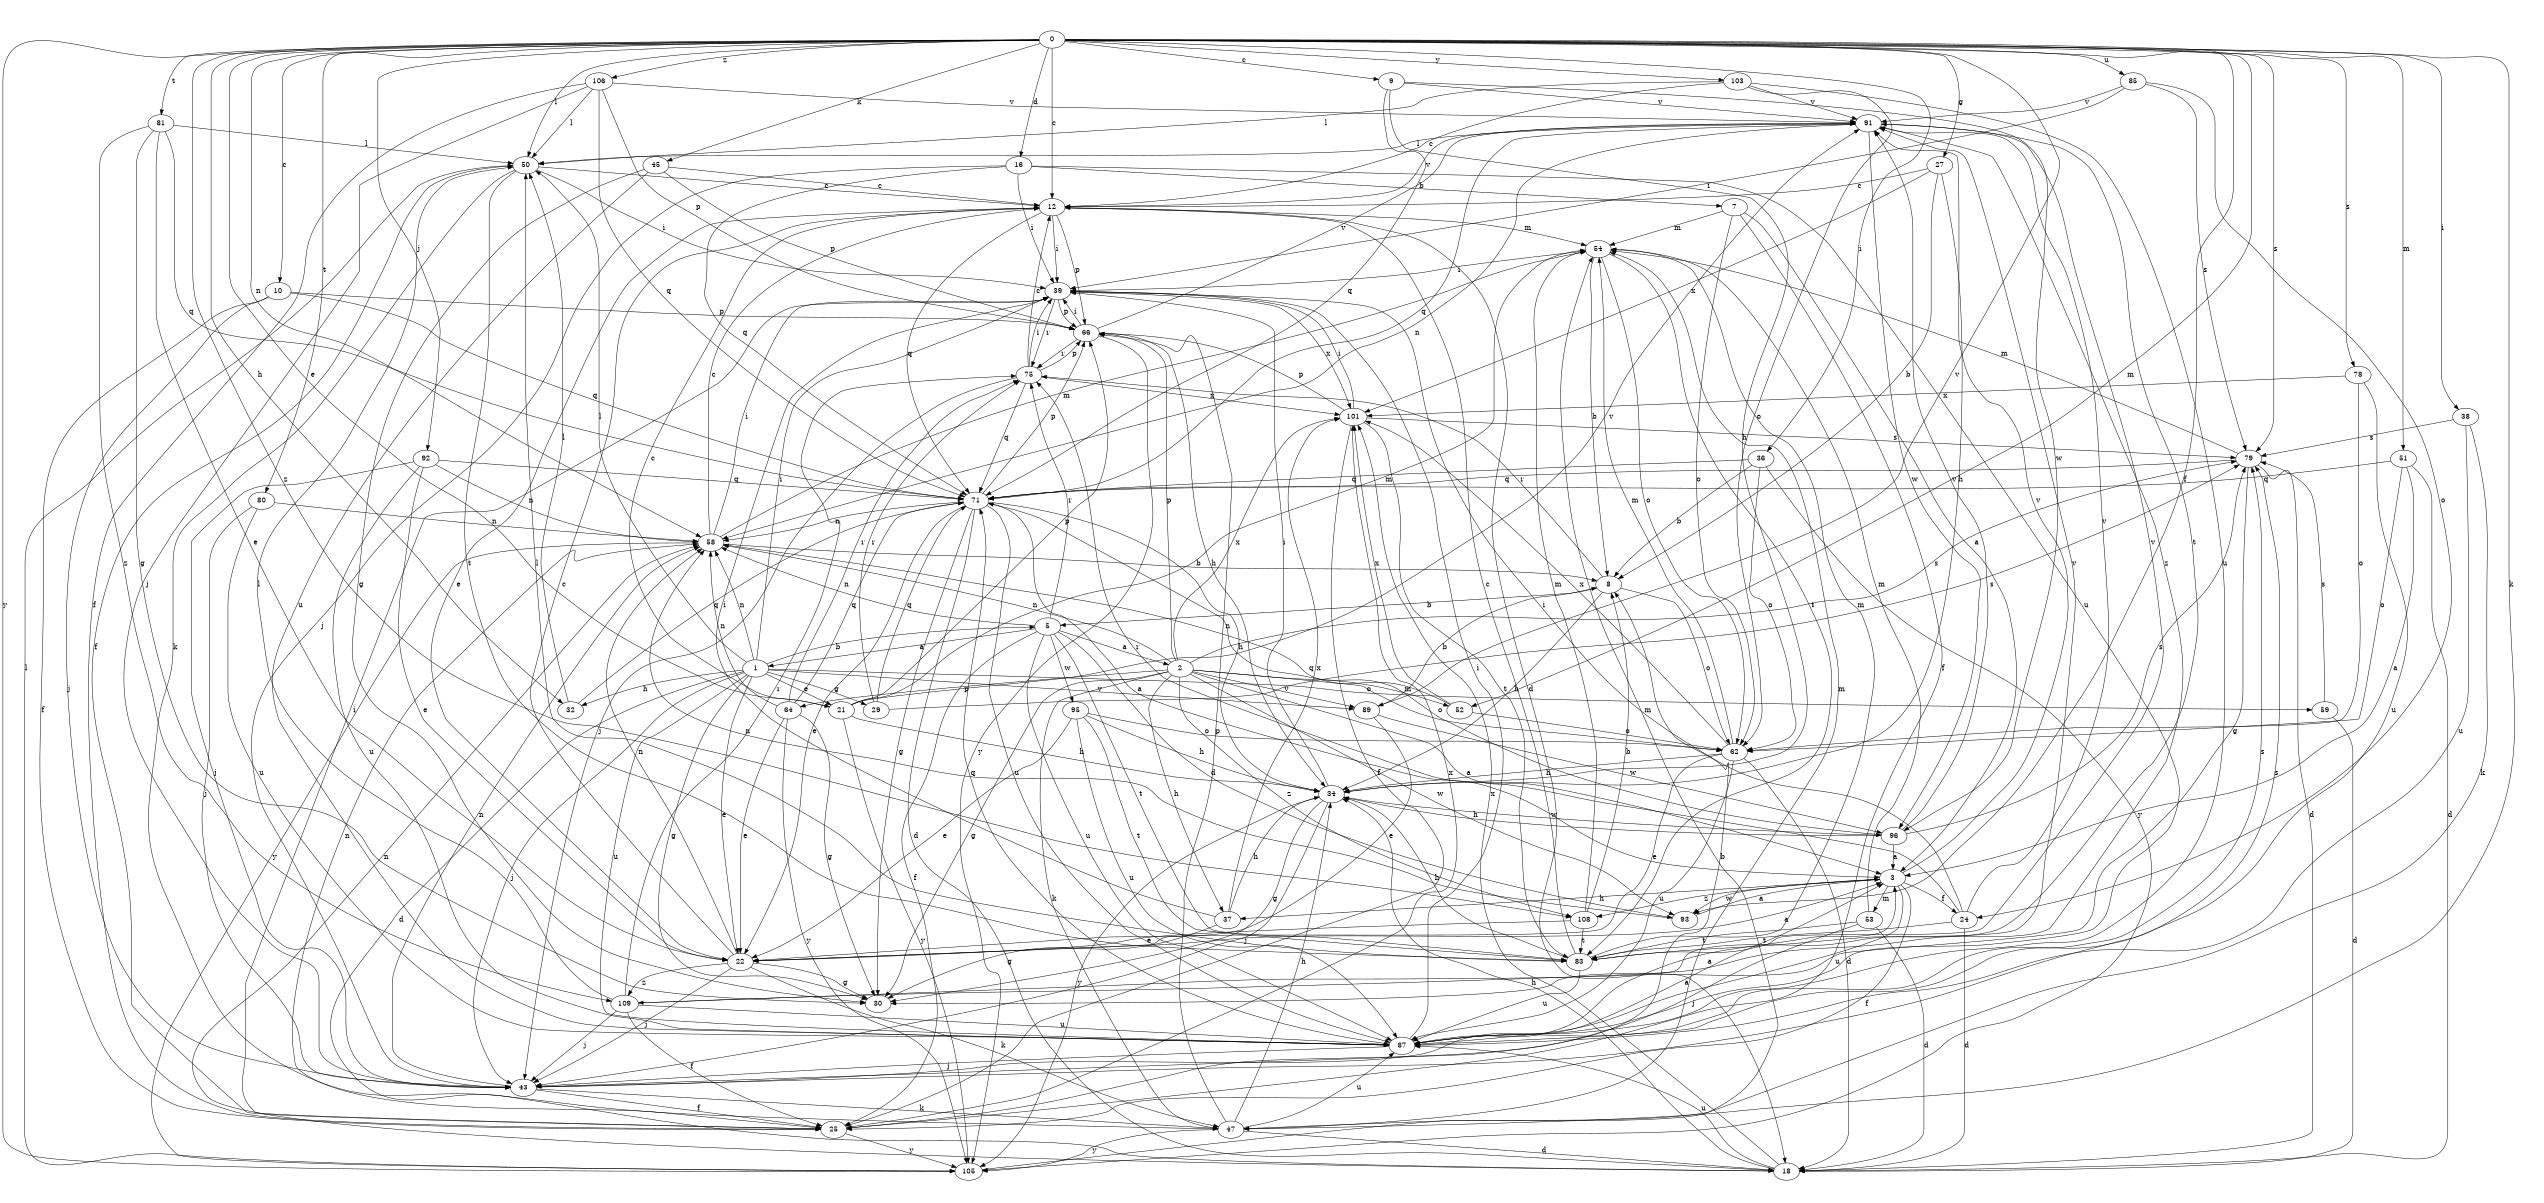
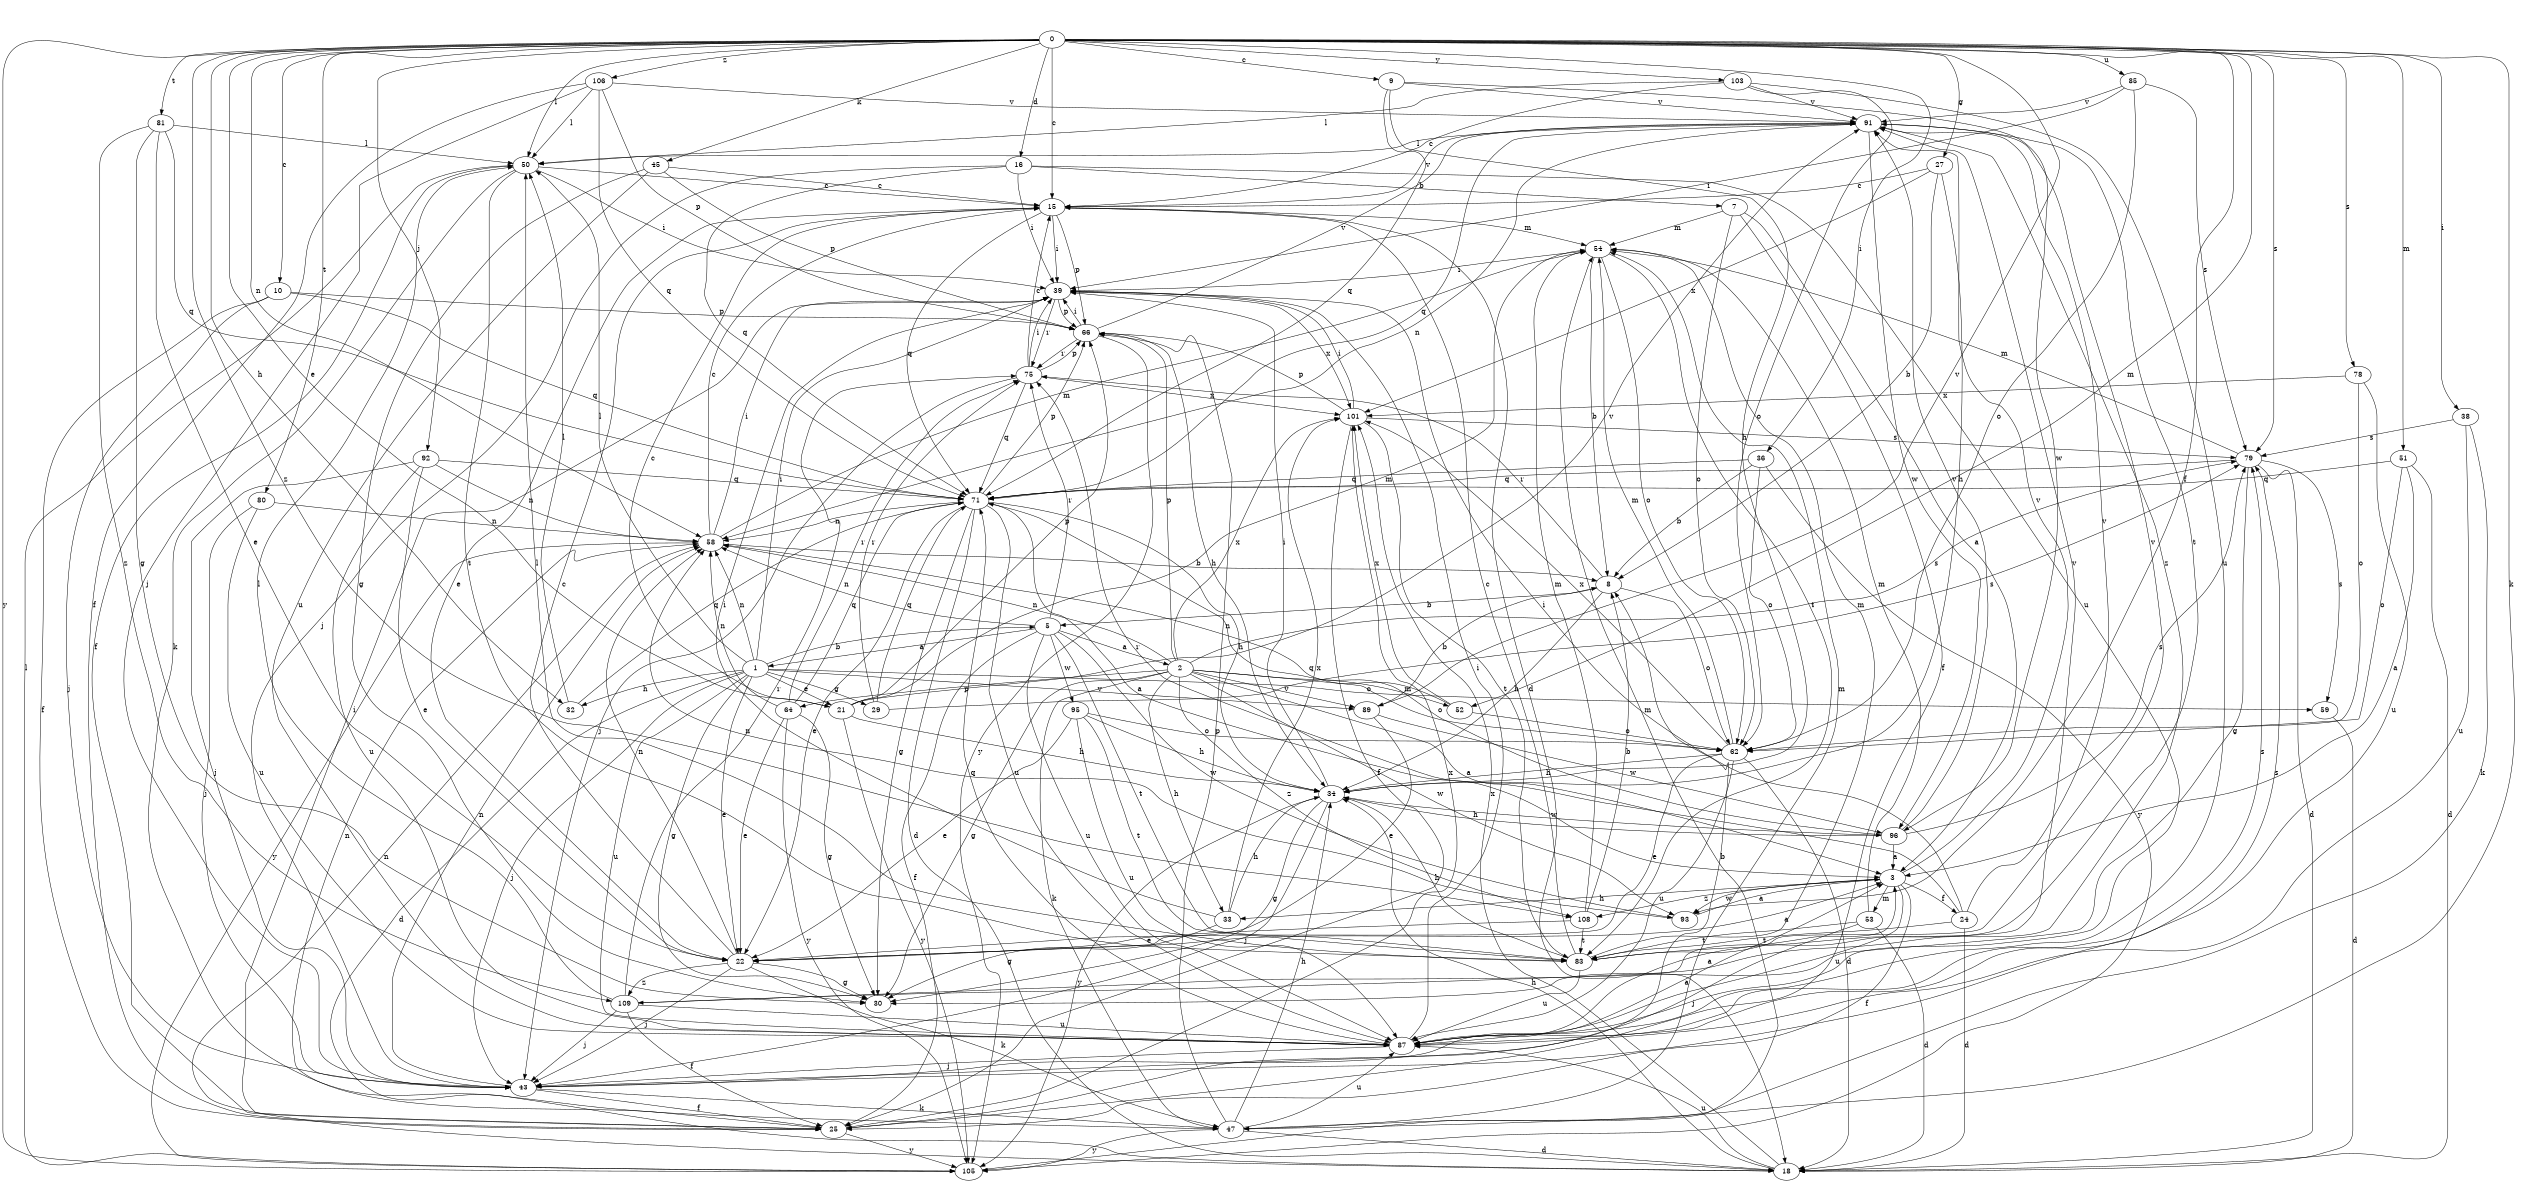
node "12": label "12" -> "15"
edge "59" -> "79": reversed
edge "85" -> "24": now "85" -> "62"
edge "5" -> "93": label "d" -> "w"
node "37": label "37" -> "33"
